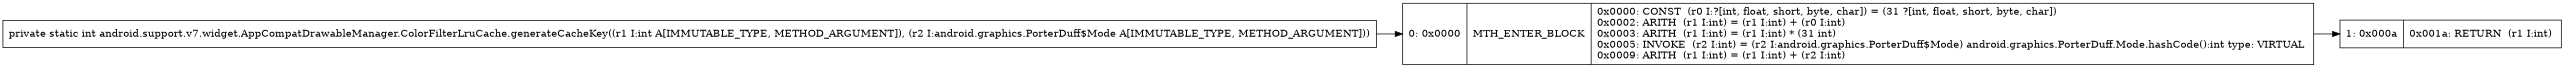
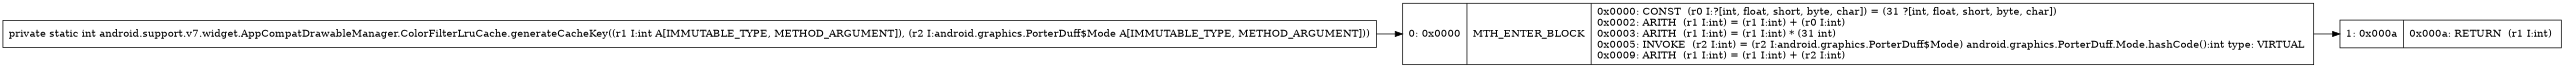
node "1: 0x000a": text "0x001a: RETURN  (r1 I:int)" -> "0x000a: RETURN  (r1 I:int)"
